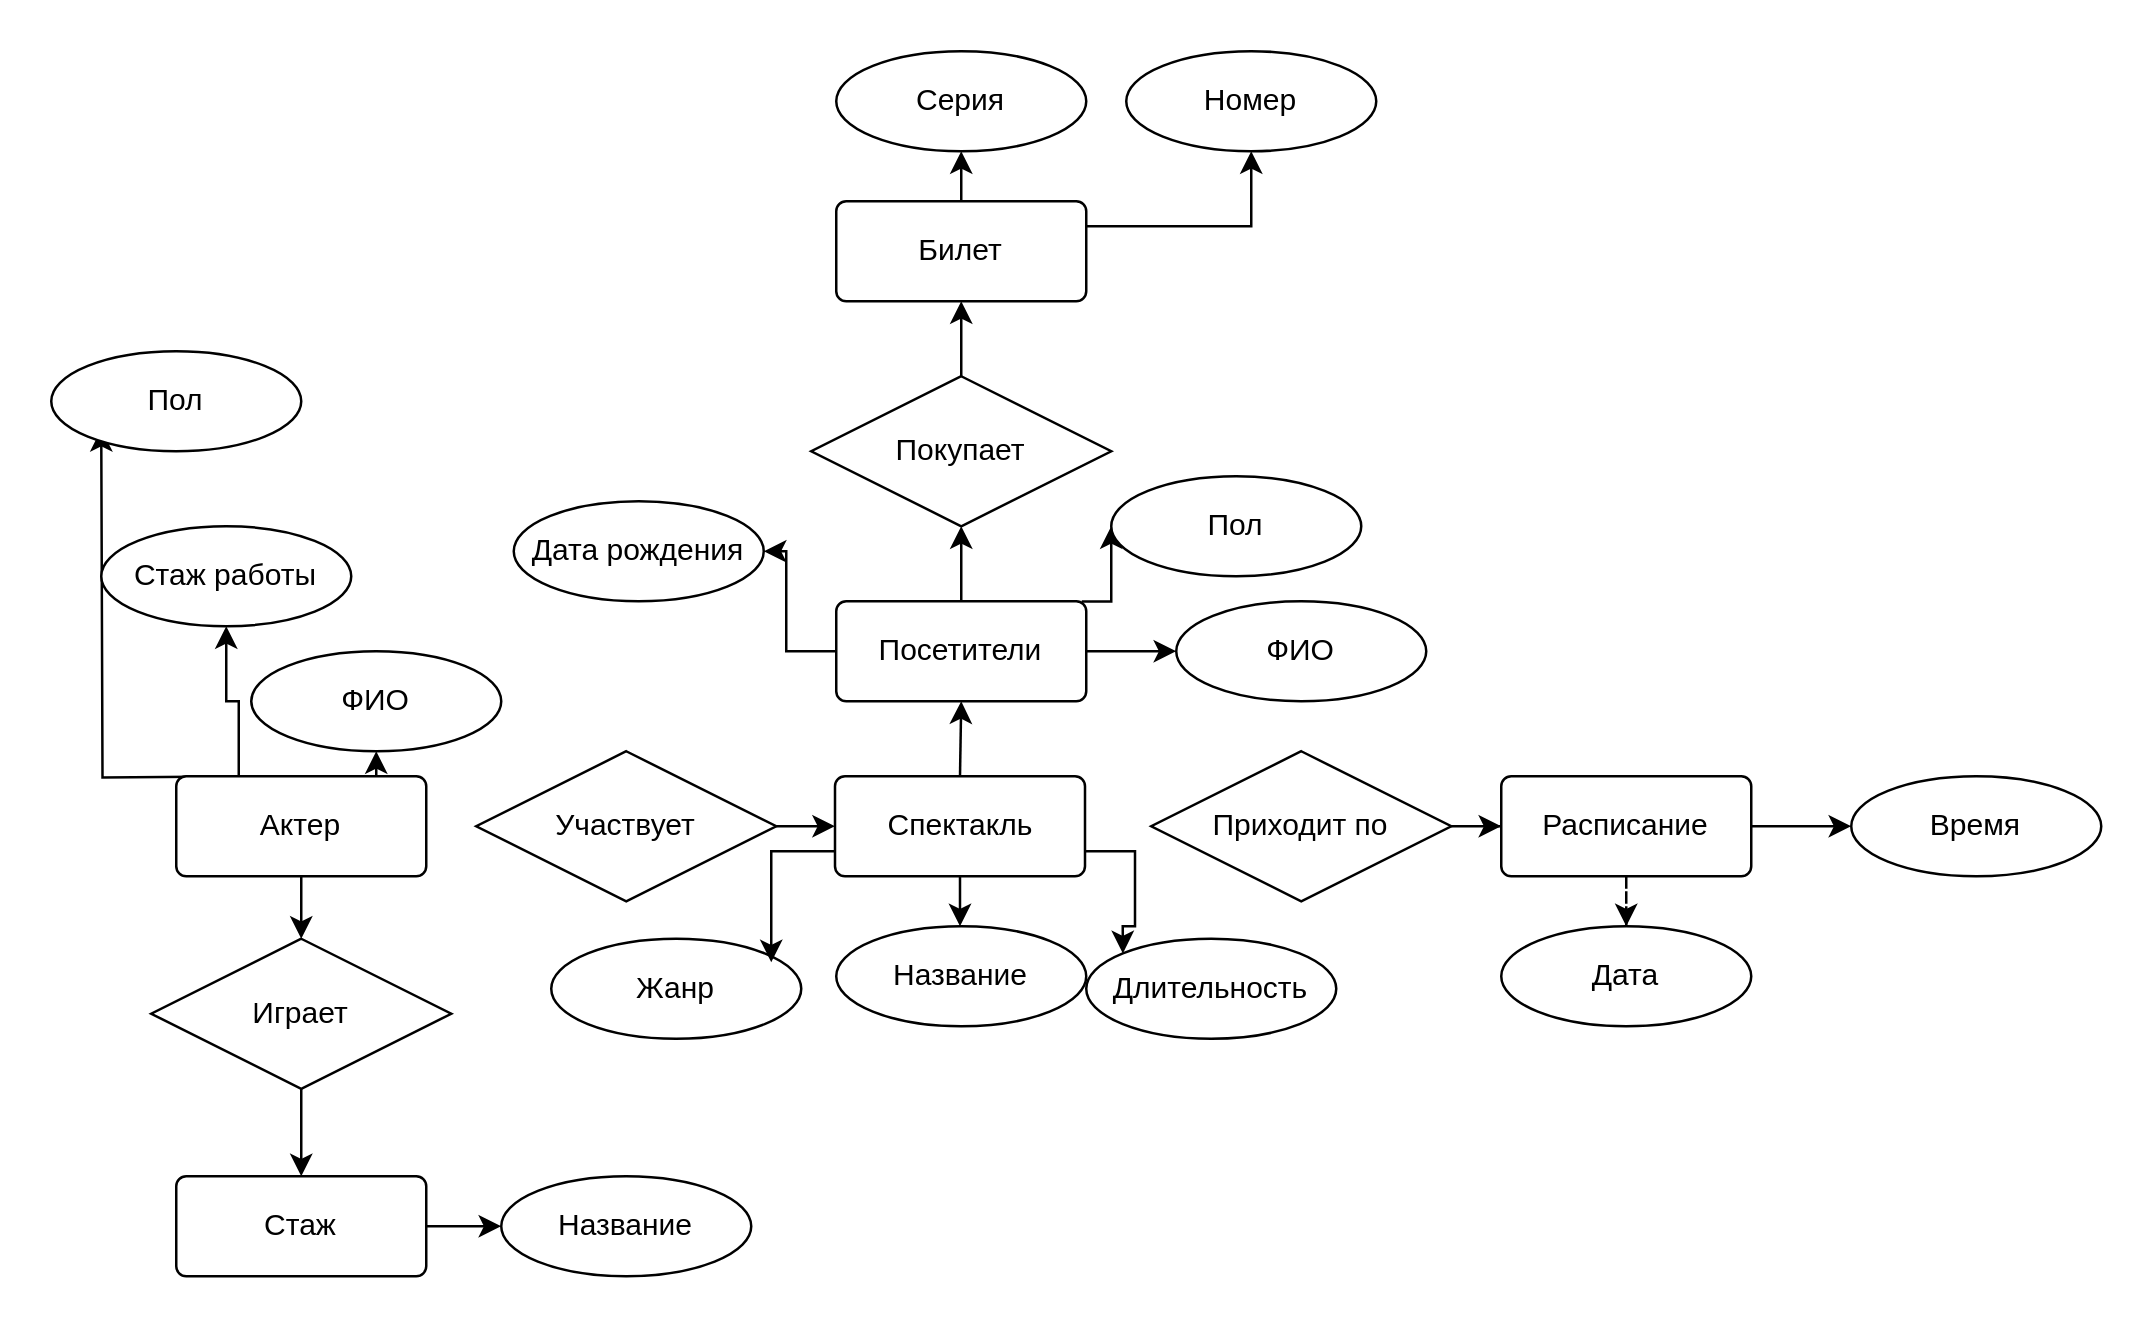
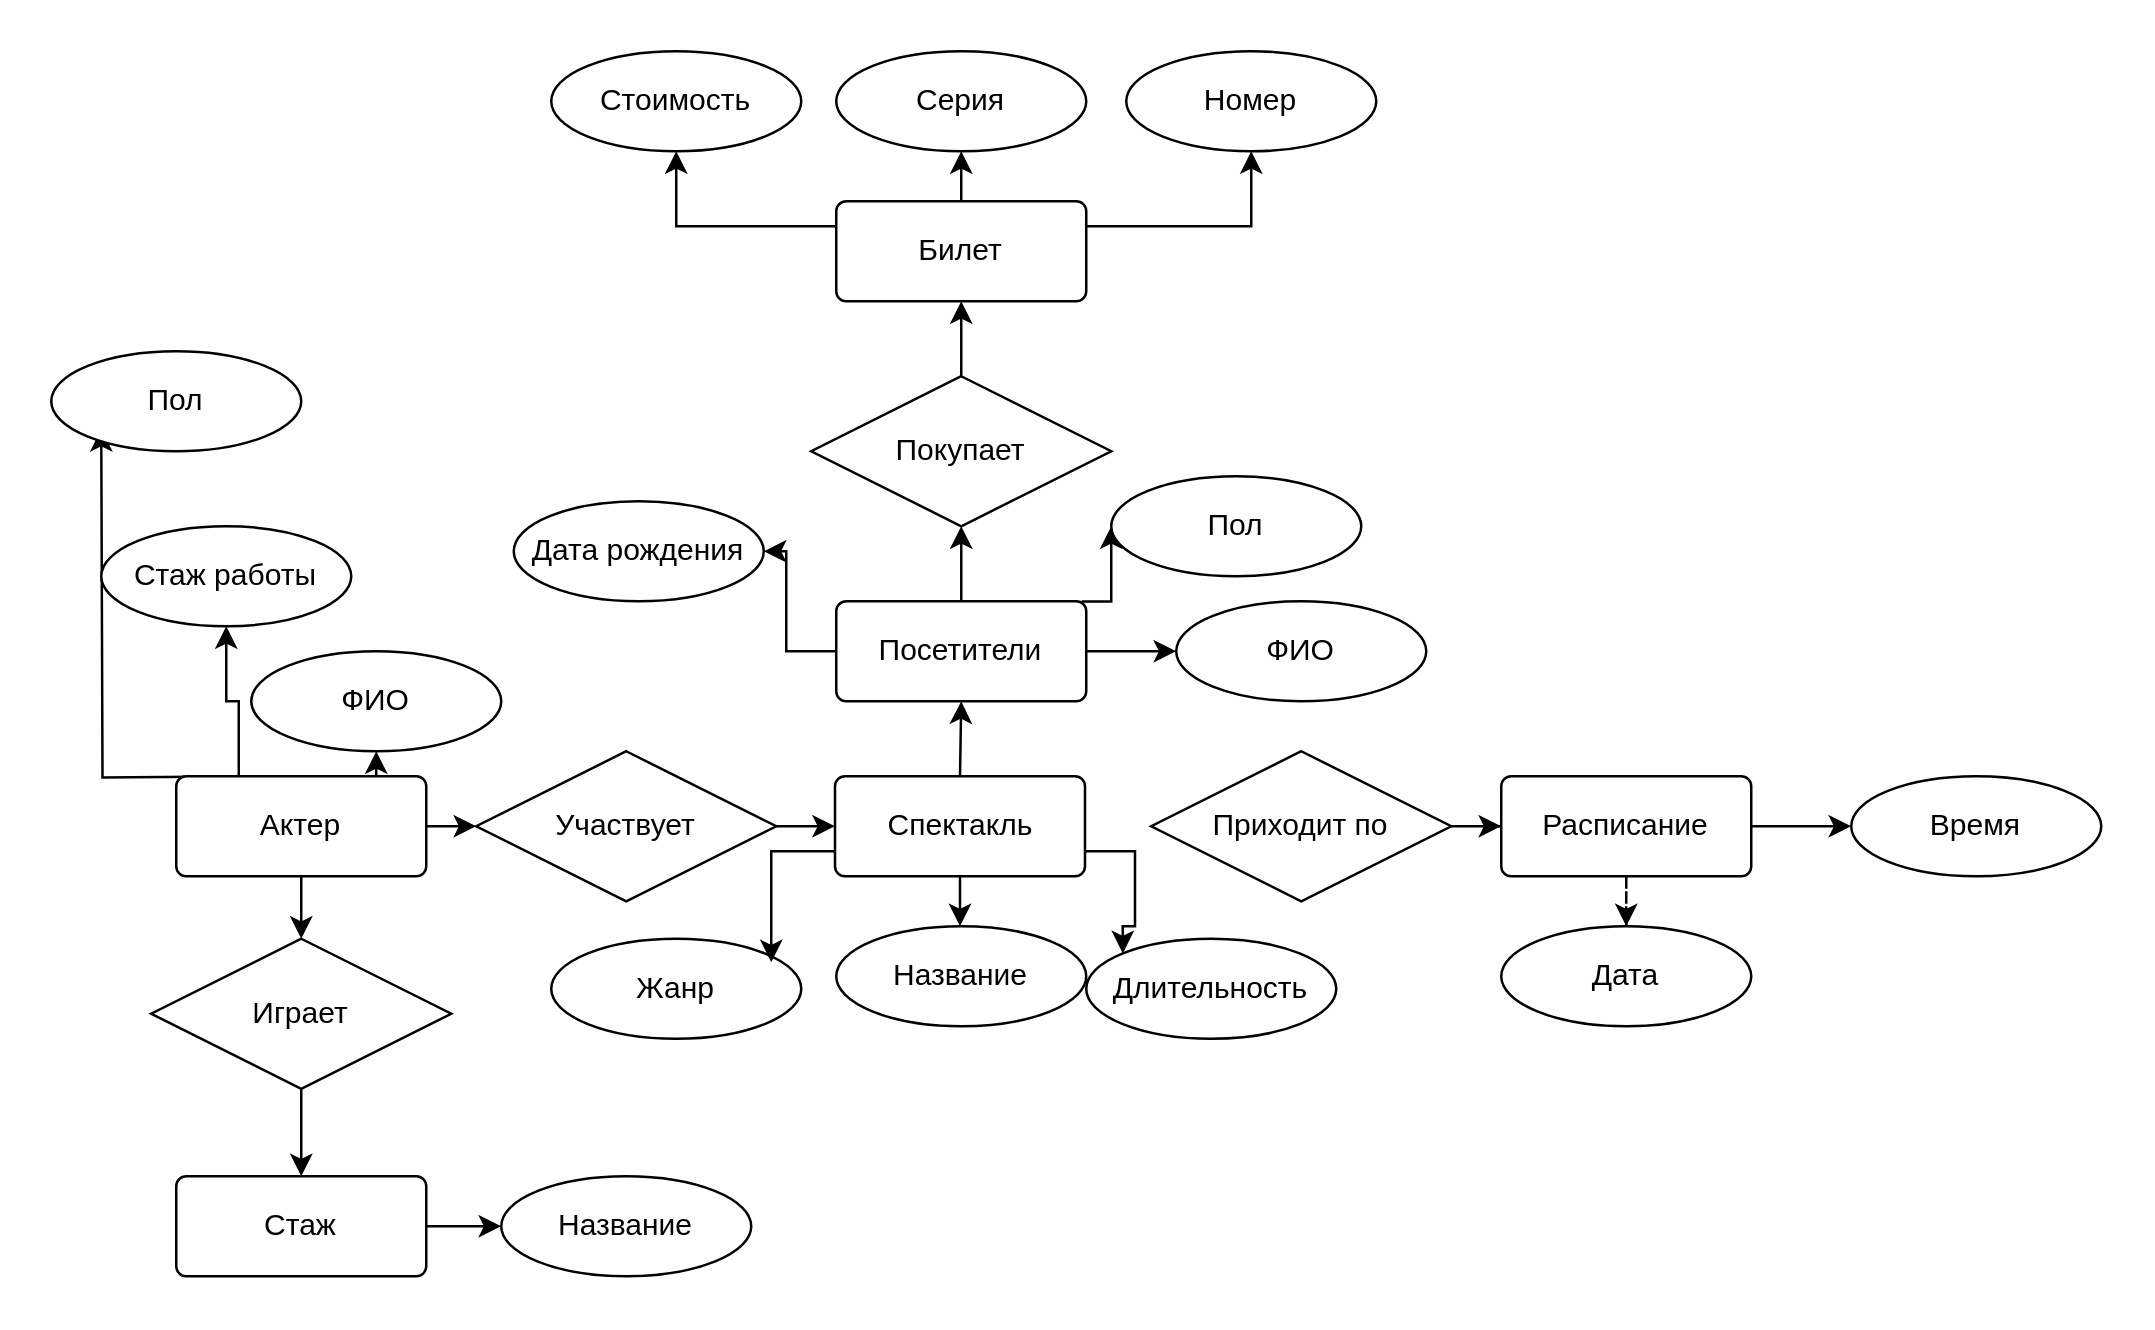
node "Стоимость": added
edge "Билет" -> "Стоимость": added
edge "Актер" -> "Участвует": added
